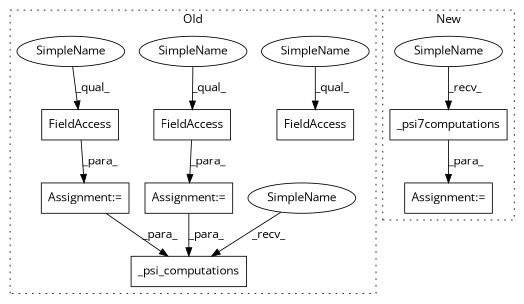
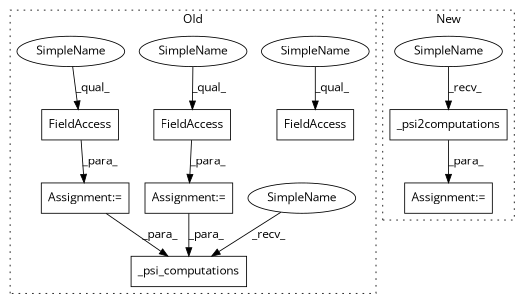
node "_psi7computations": label "_psi7computations" -> "_psi2computations"
